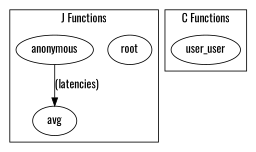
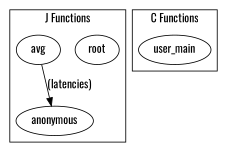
node "user_user": label "user_user" -> "user_main"
edge "anonymous" -> "avg": reversed
